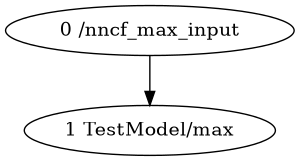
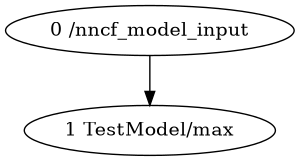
node "0 /nncf_max_input": label "0 /nncf_max_input" -> "0 /nncf_model_input"
